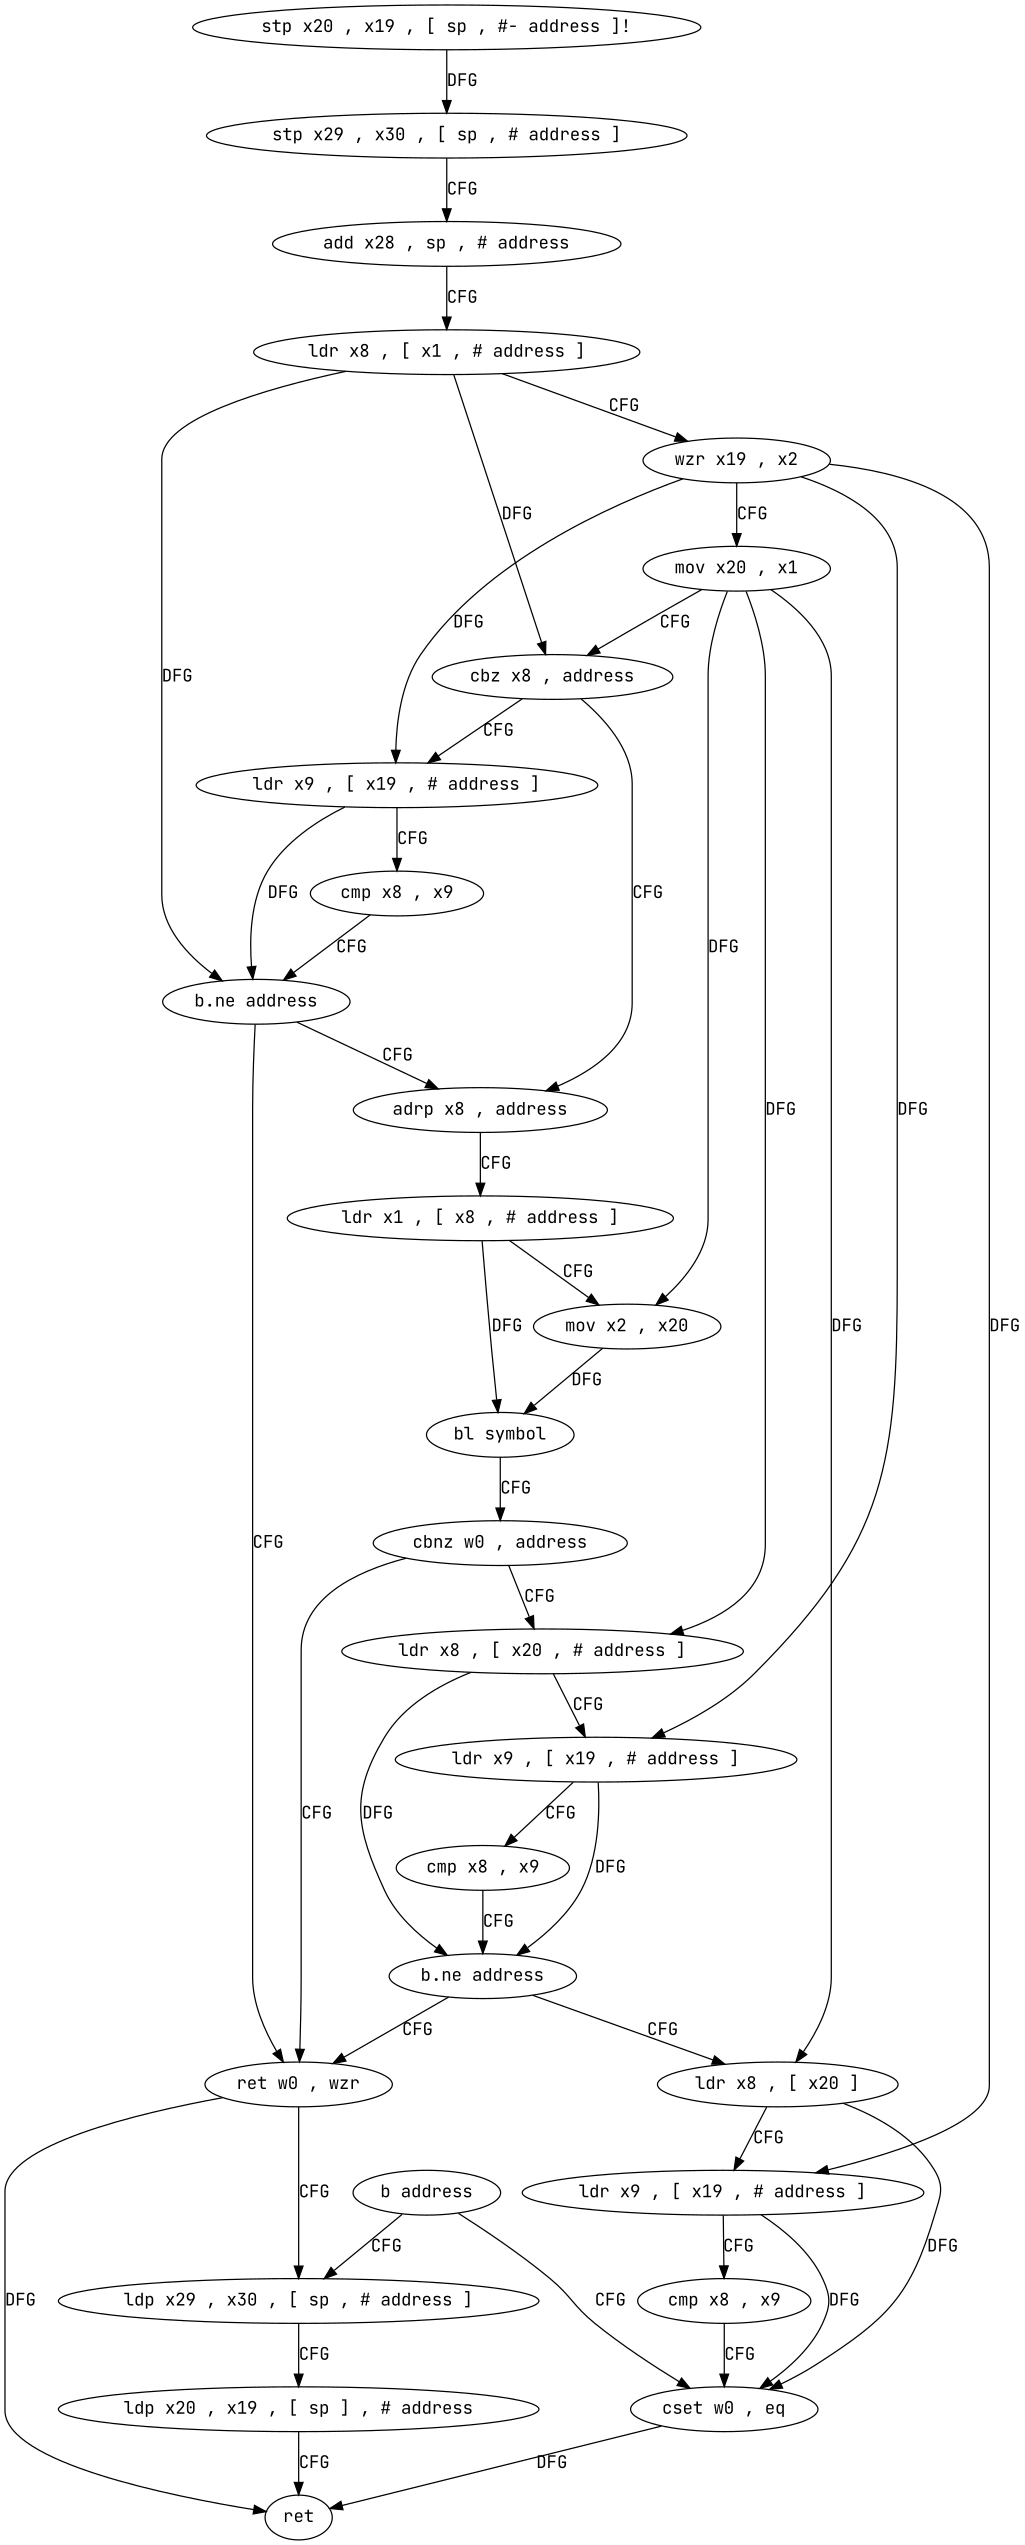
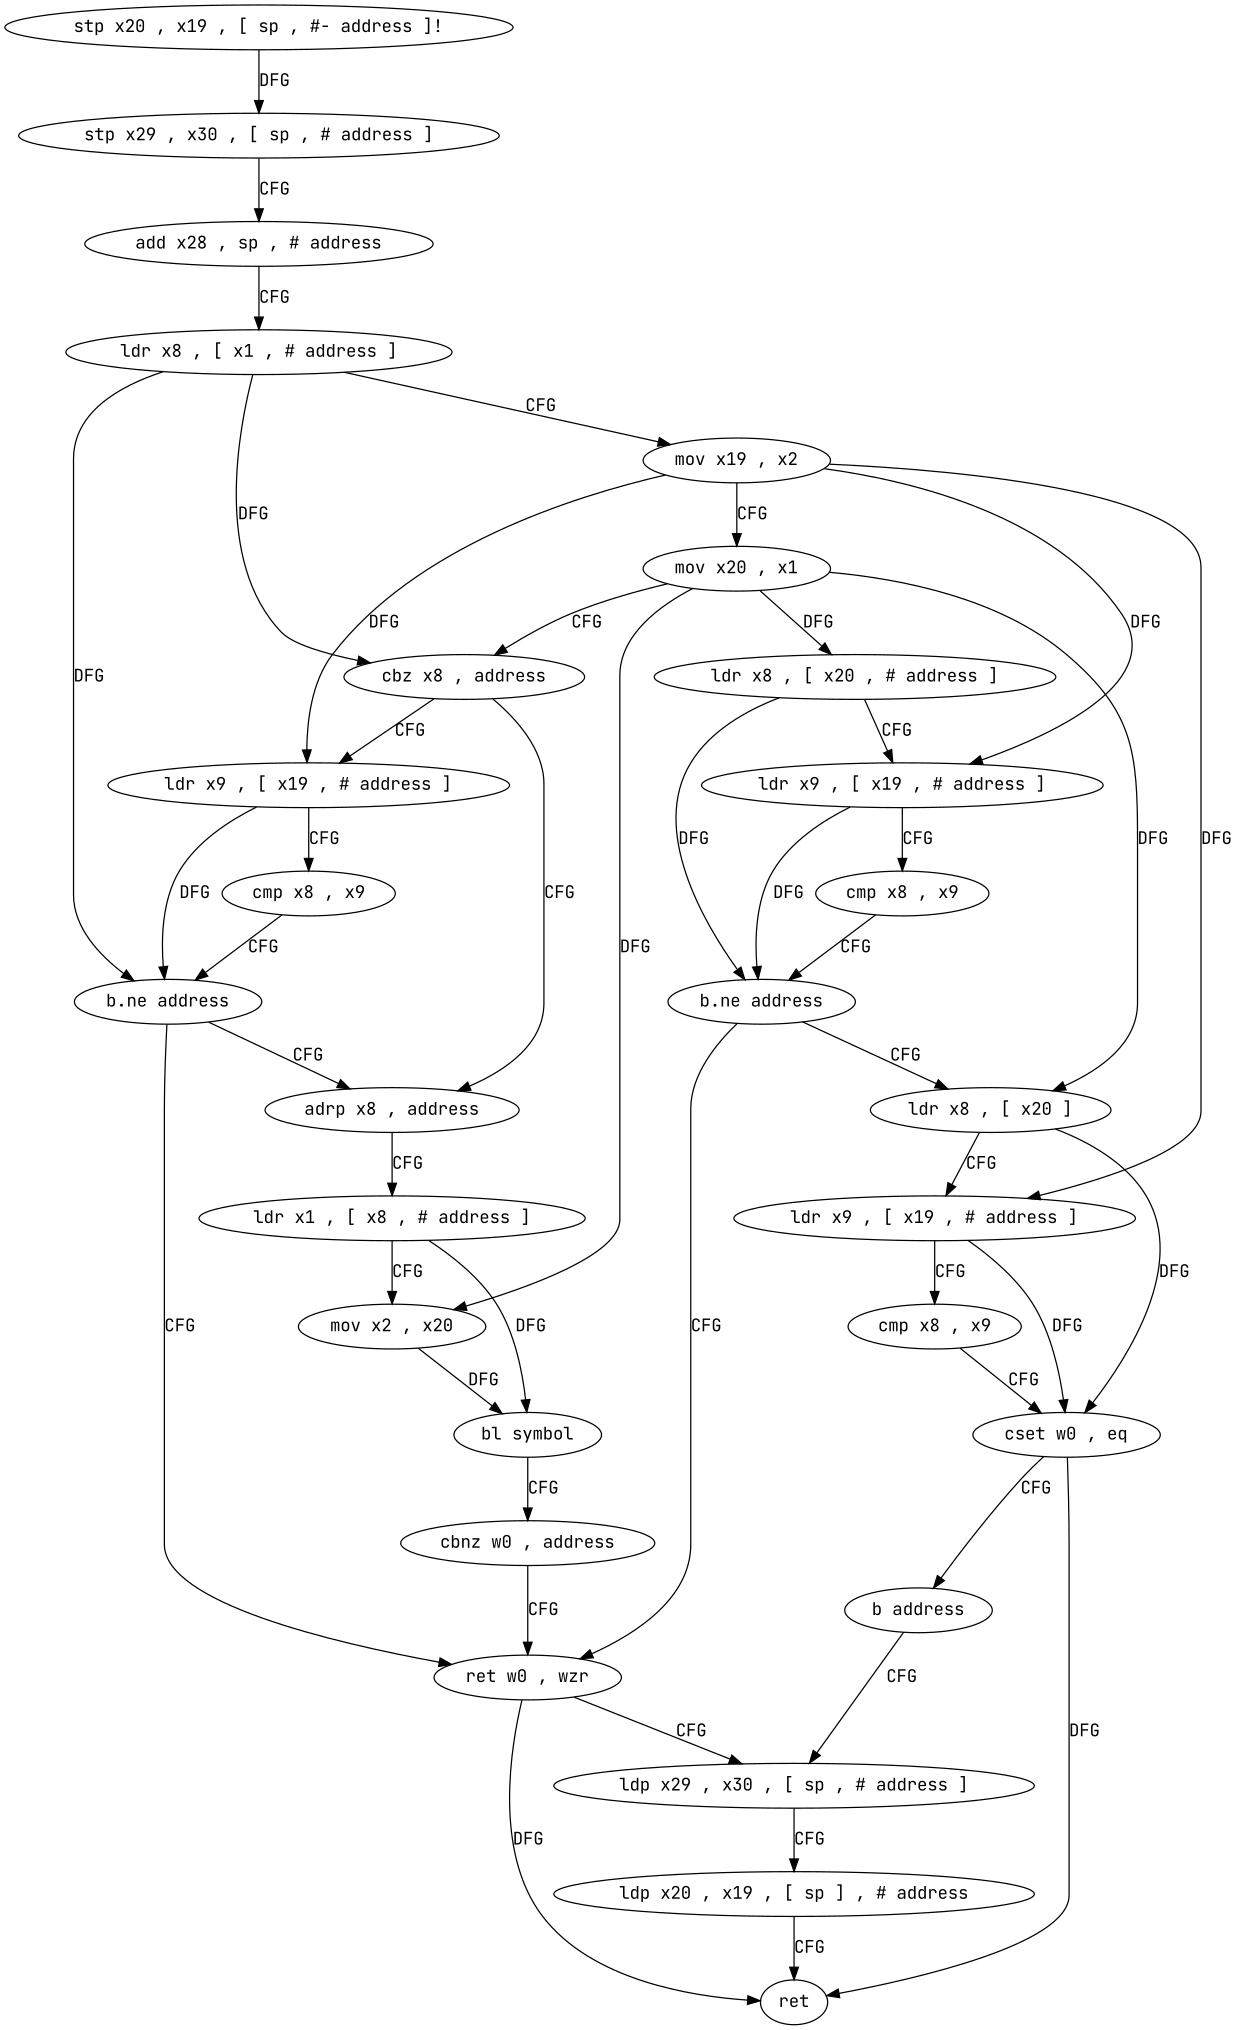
node "wzr x19 , x2": label "wzr x19 , x2" -> "mov x19 , x2"
edge "cbnz w0 , address" -> "ldr x8 , [ x20 , # address ]": removed, label "CFG"
edge "b address" -> "cset w0 , eq": reversed
